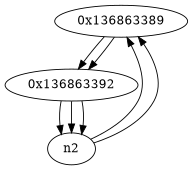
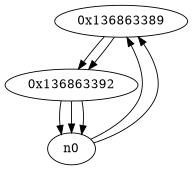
node "n2": label "n2" -> "n0"
